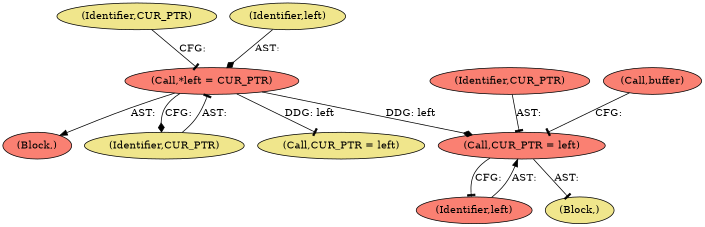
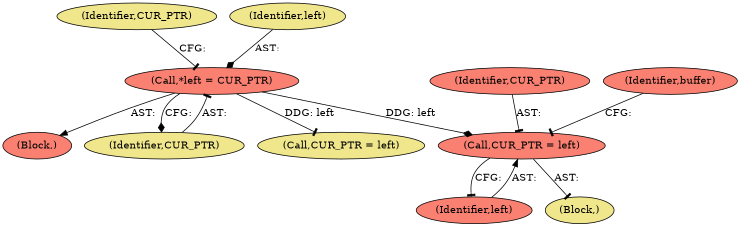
node "(Call,buffer)": label "(Call,buffer)" -> "(Identifier,buffer)"
